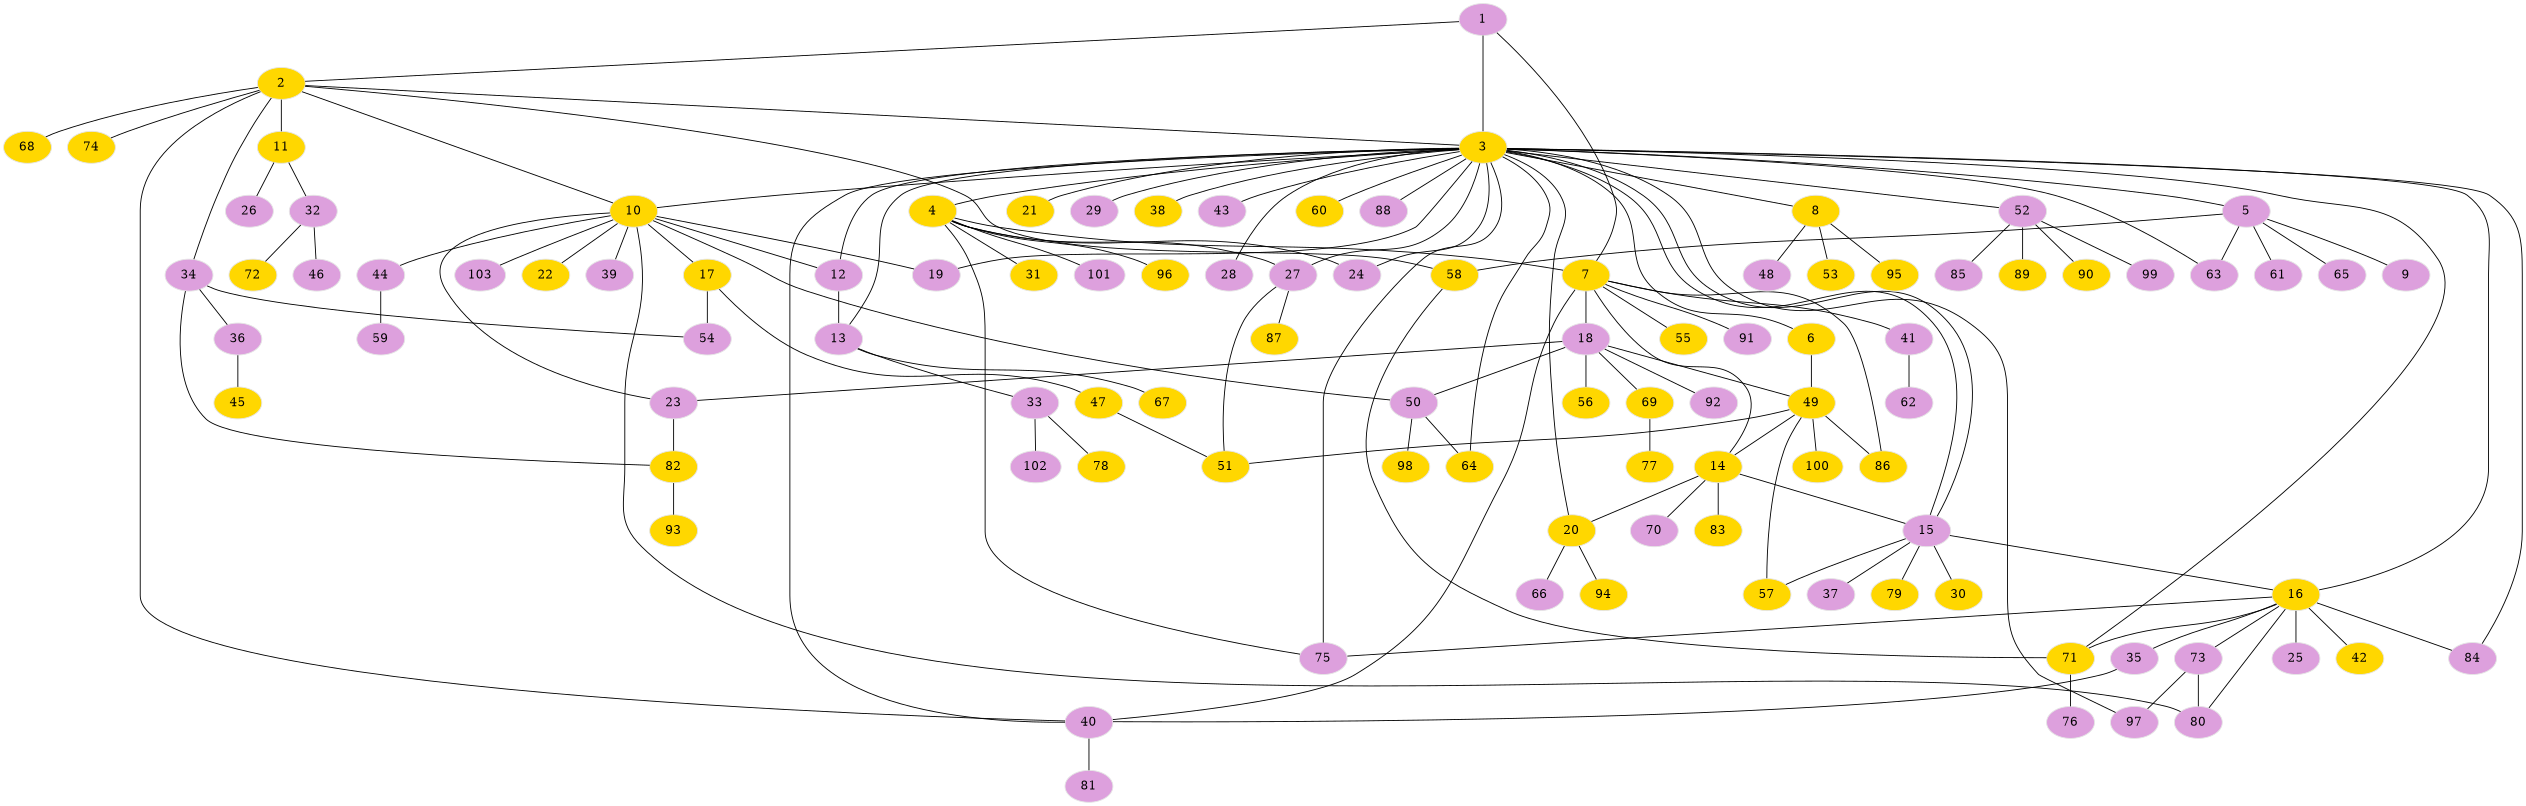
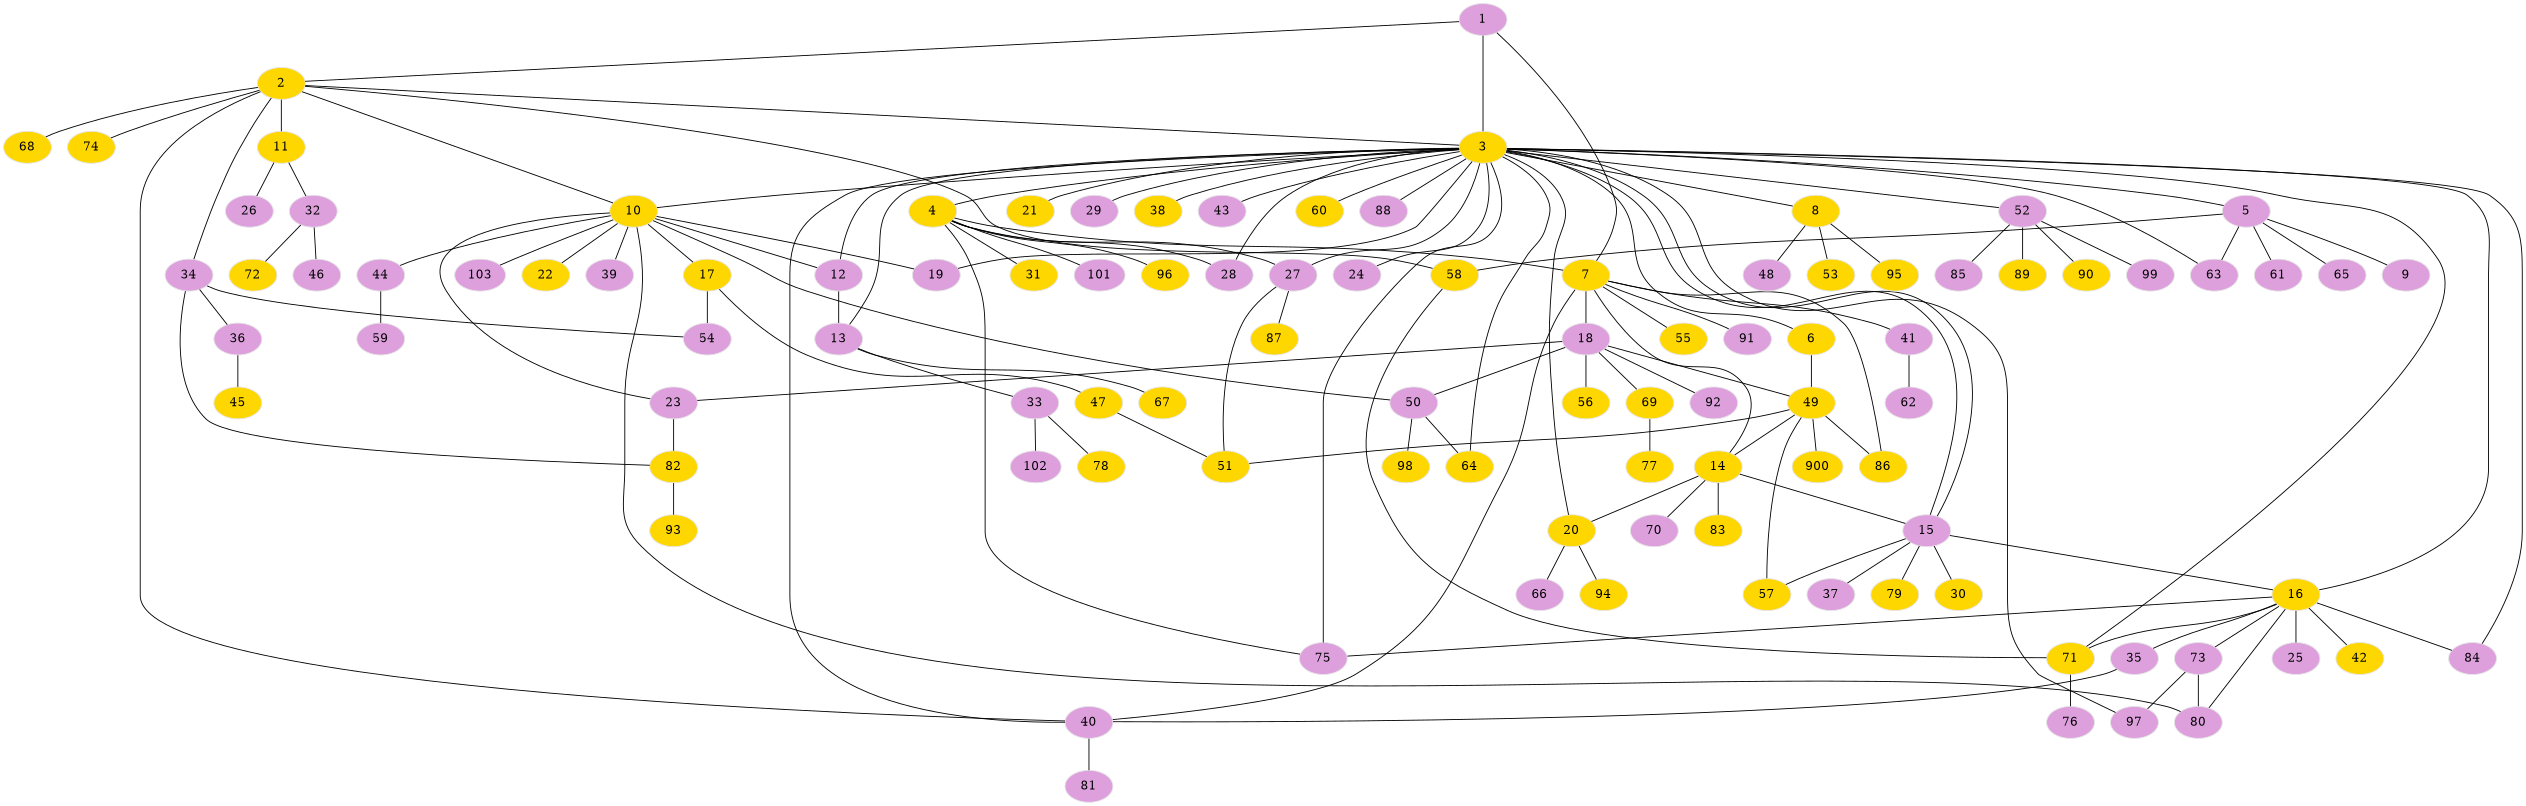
edge "4" -- "24": now "4" -- "28"
node "100": label "100" -> "900"
